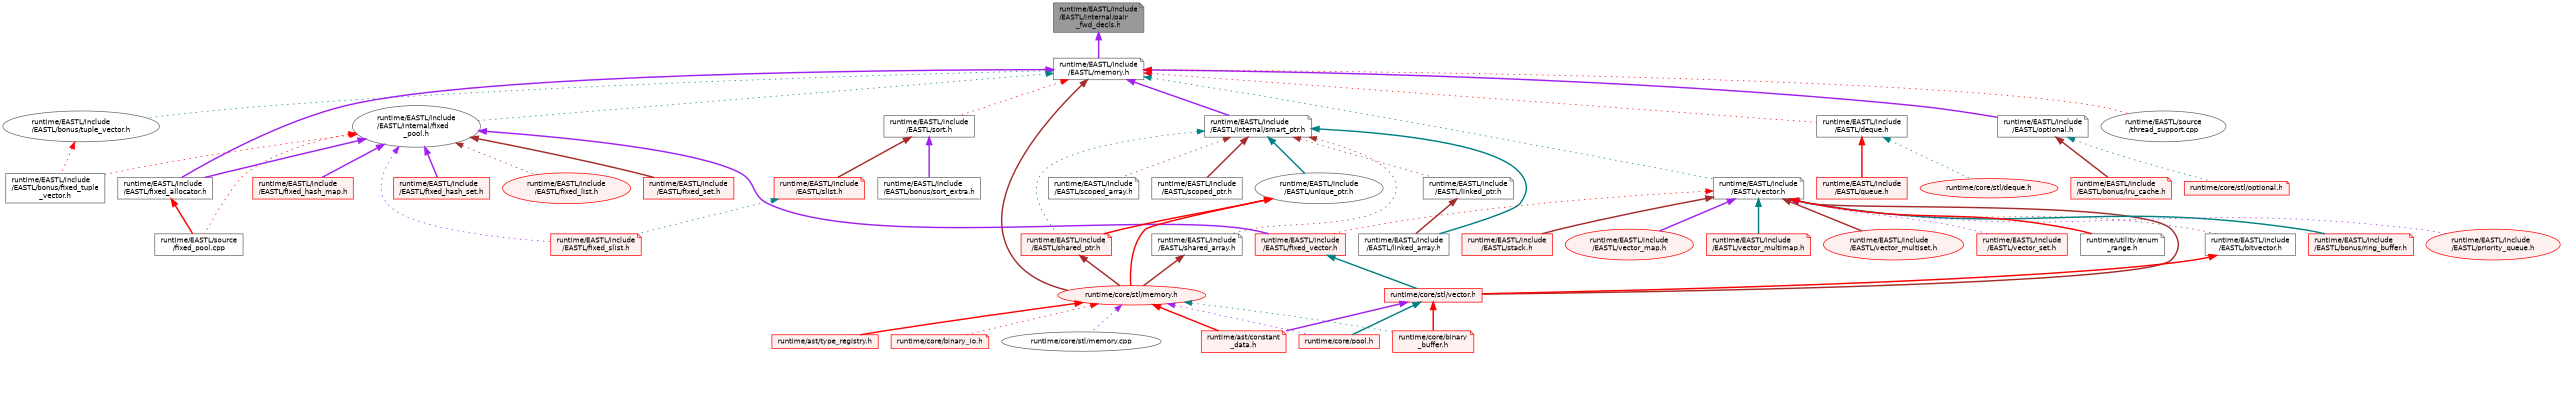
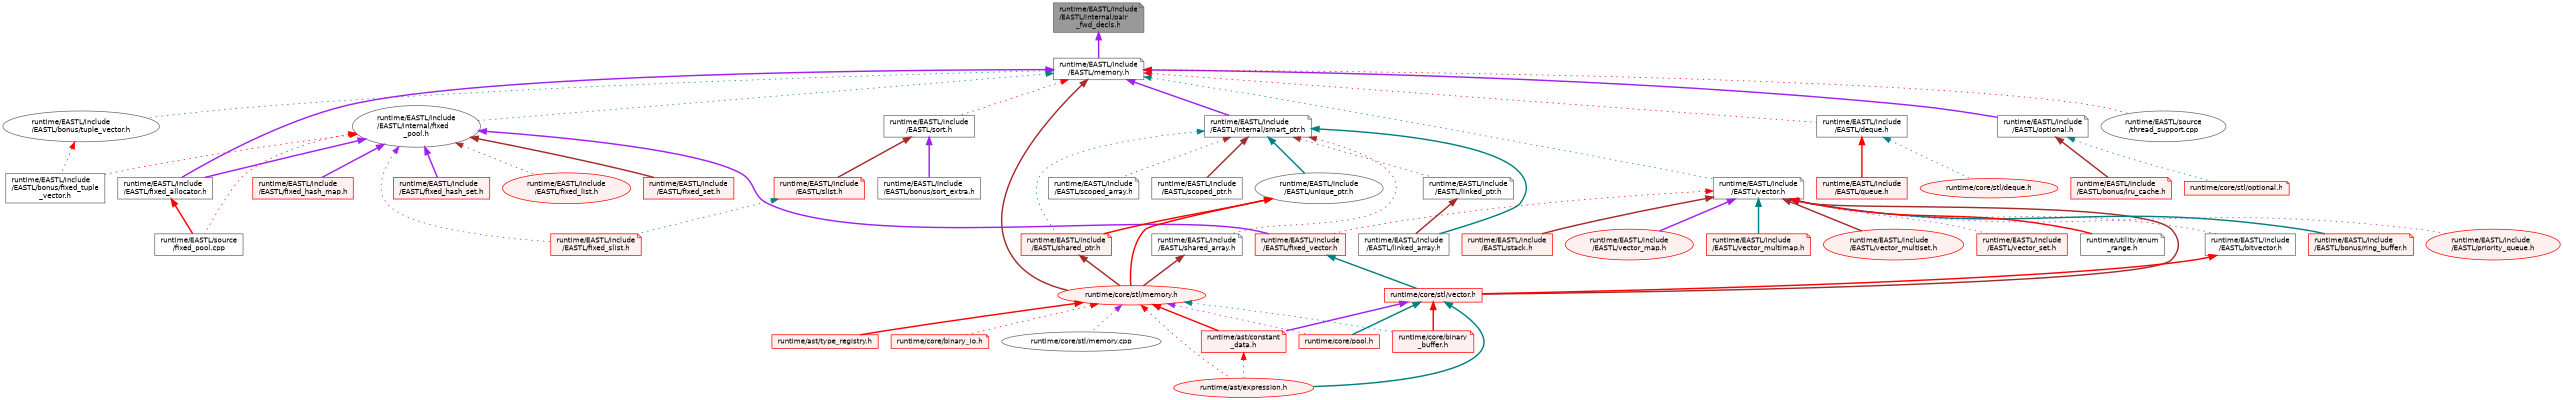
node "runtime/ast/expression.h": added
